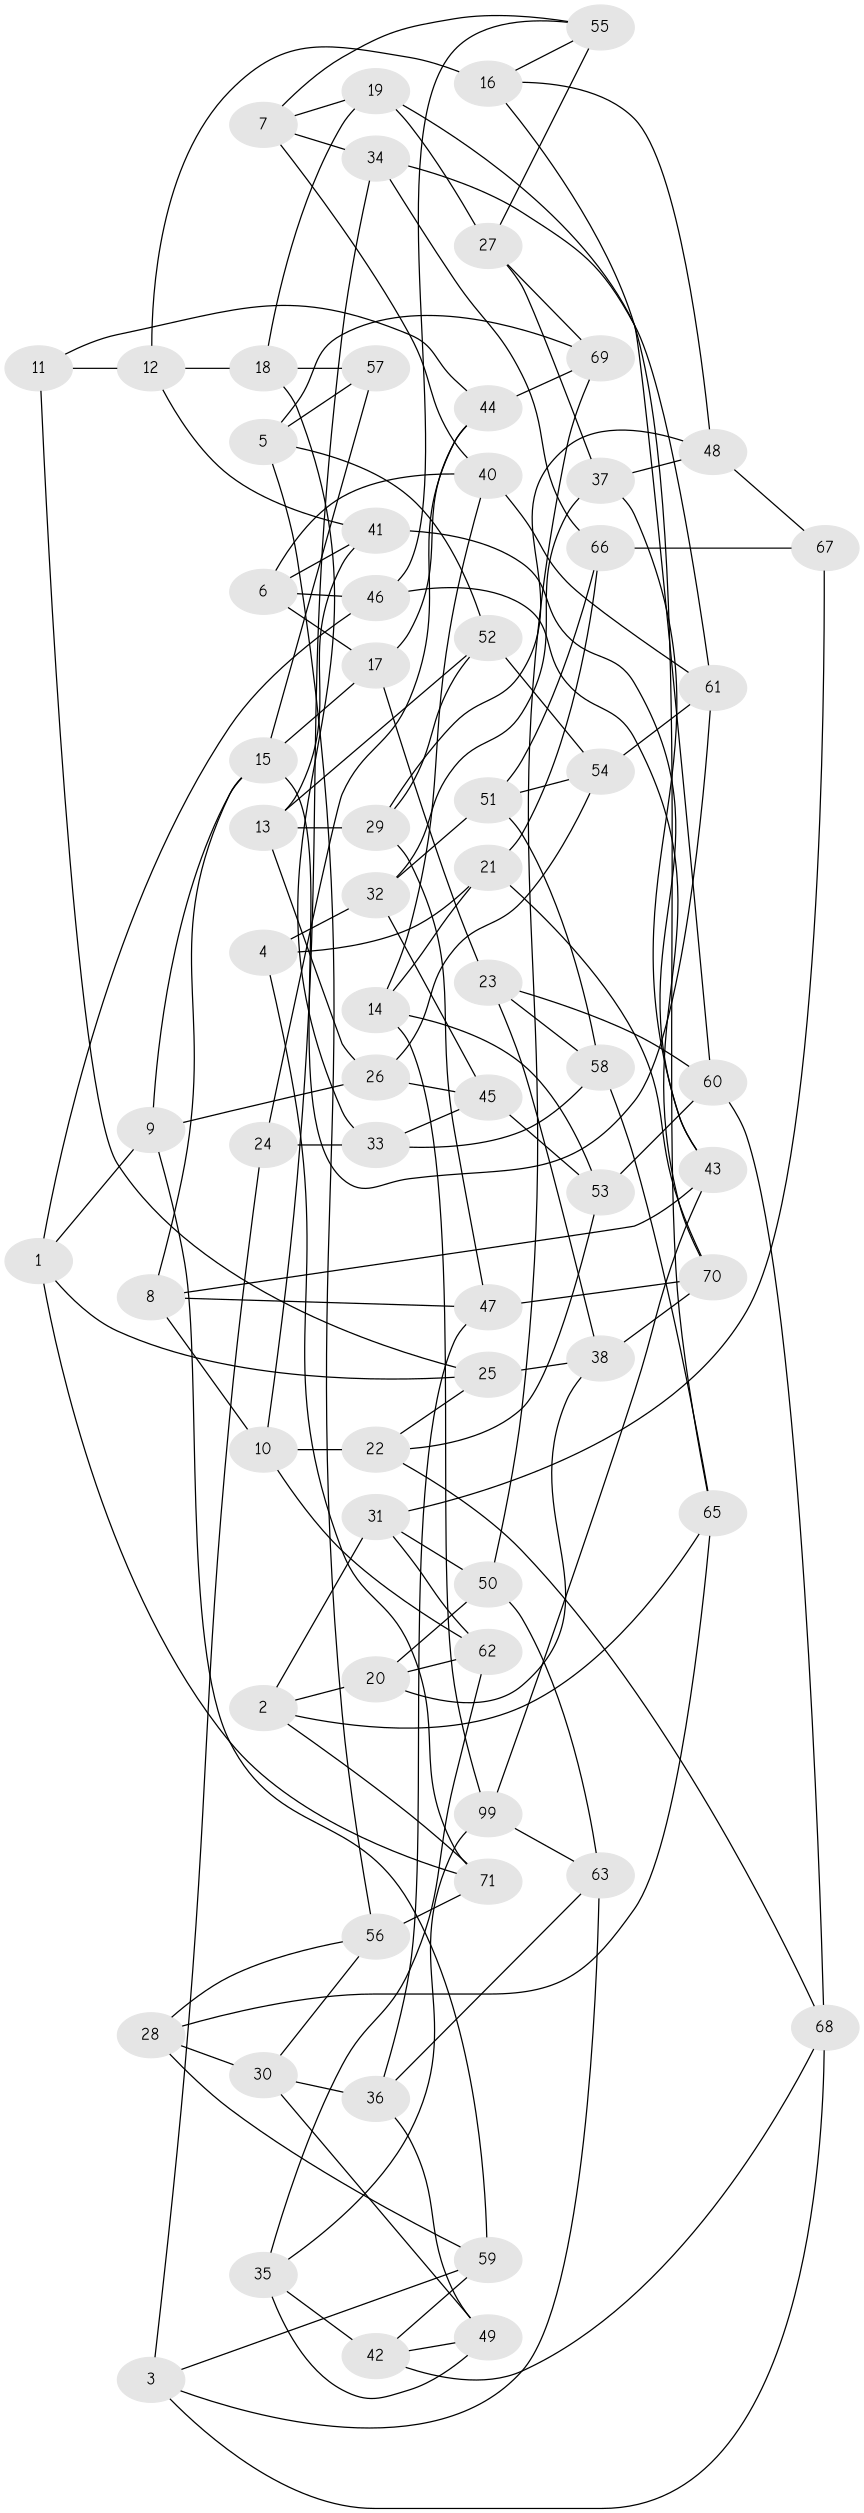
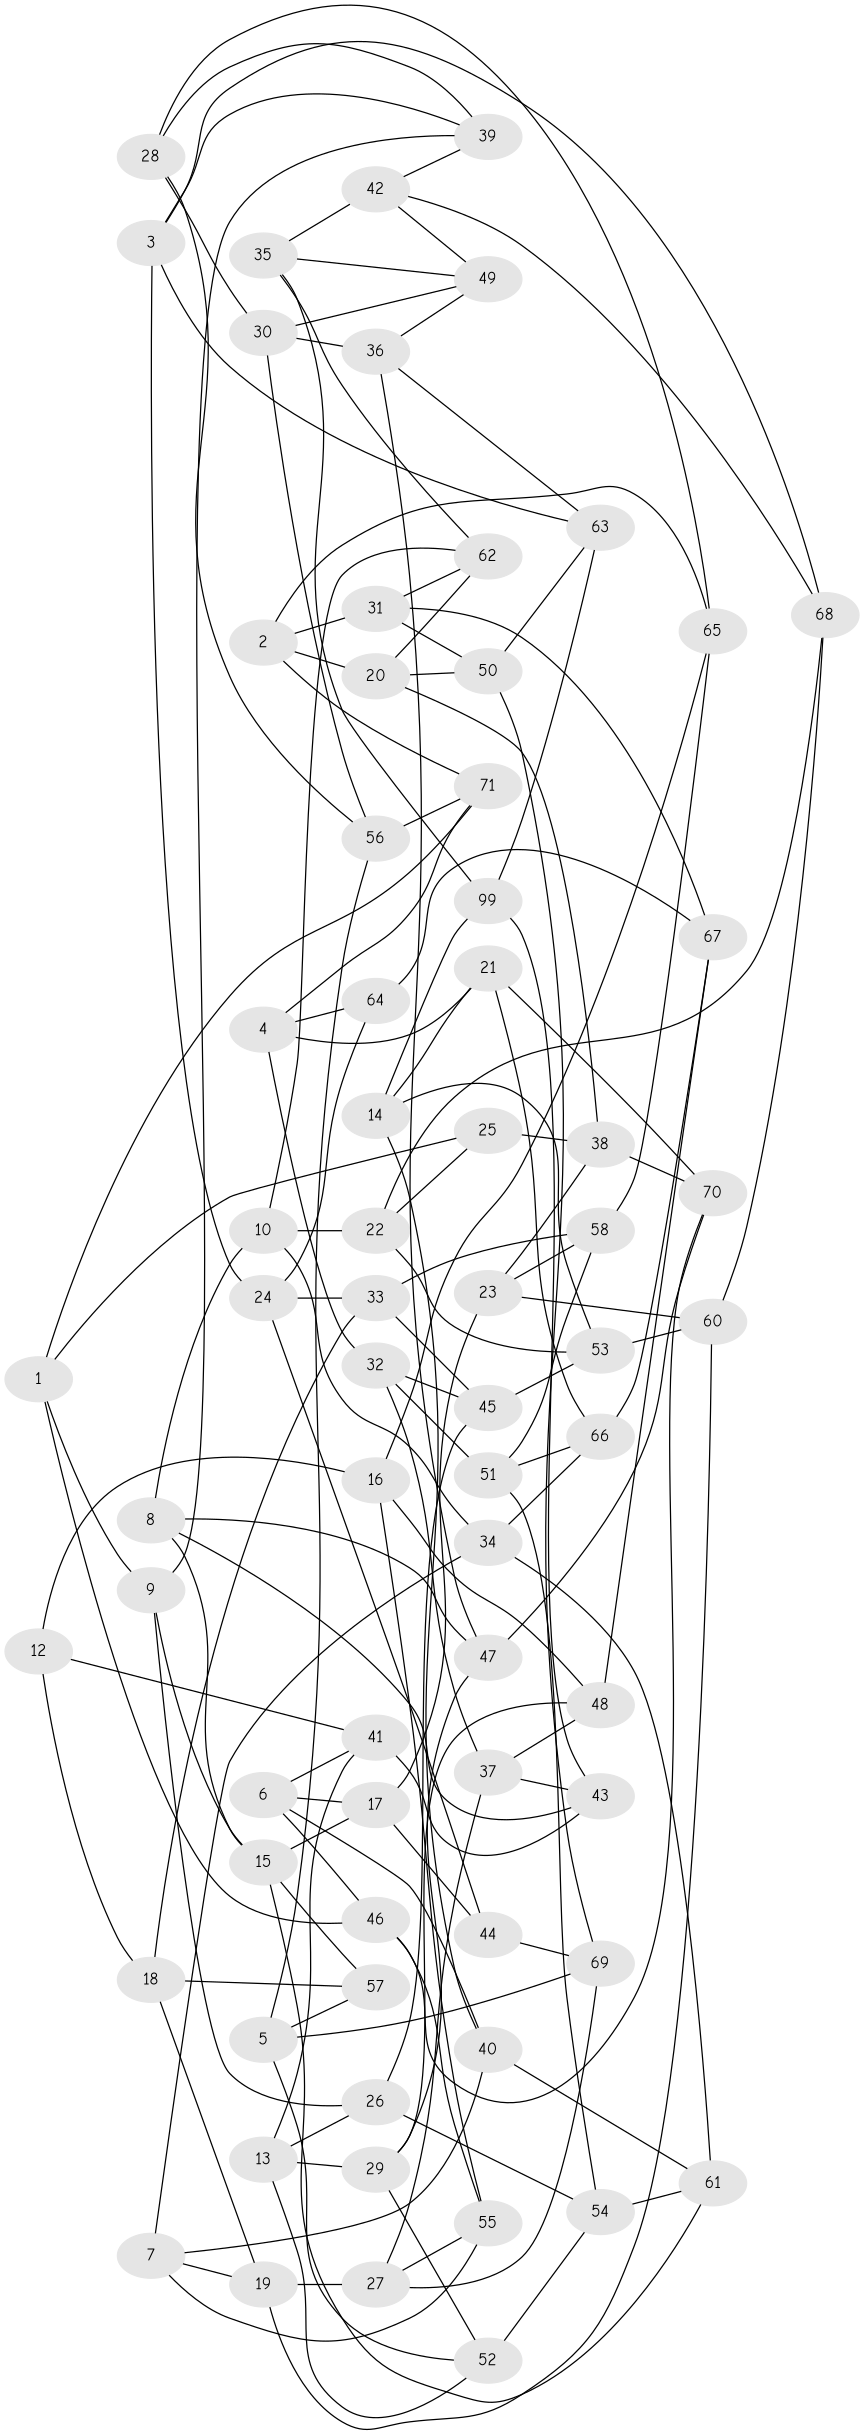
node "11": removed
node "64": added
node "59": label "59" -> "39"
